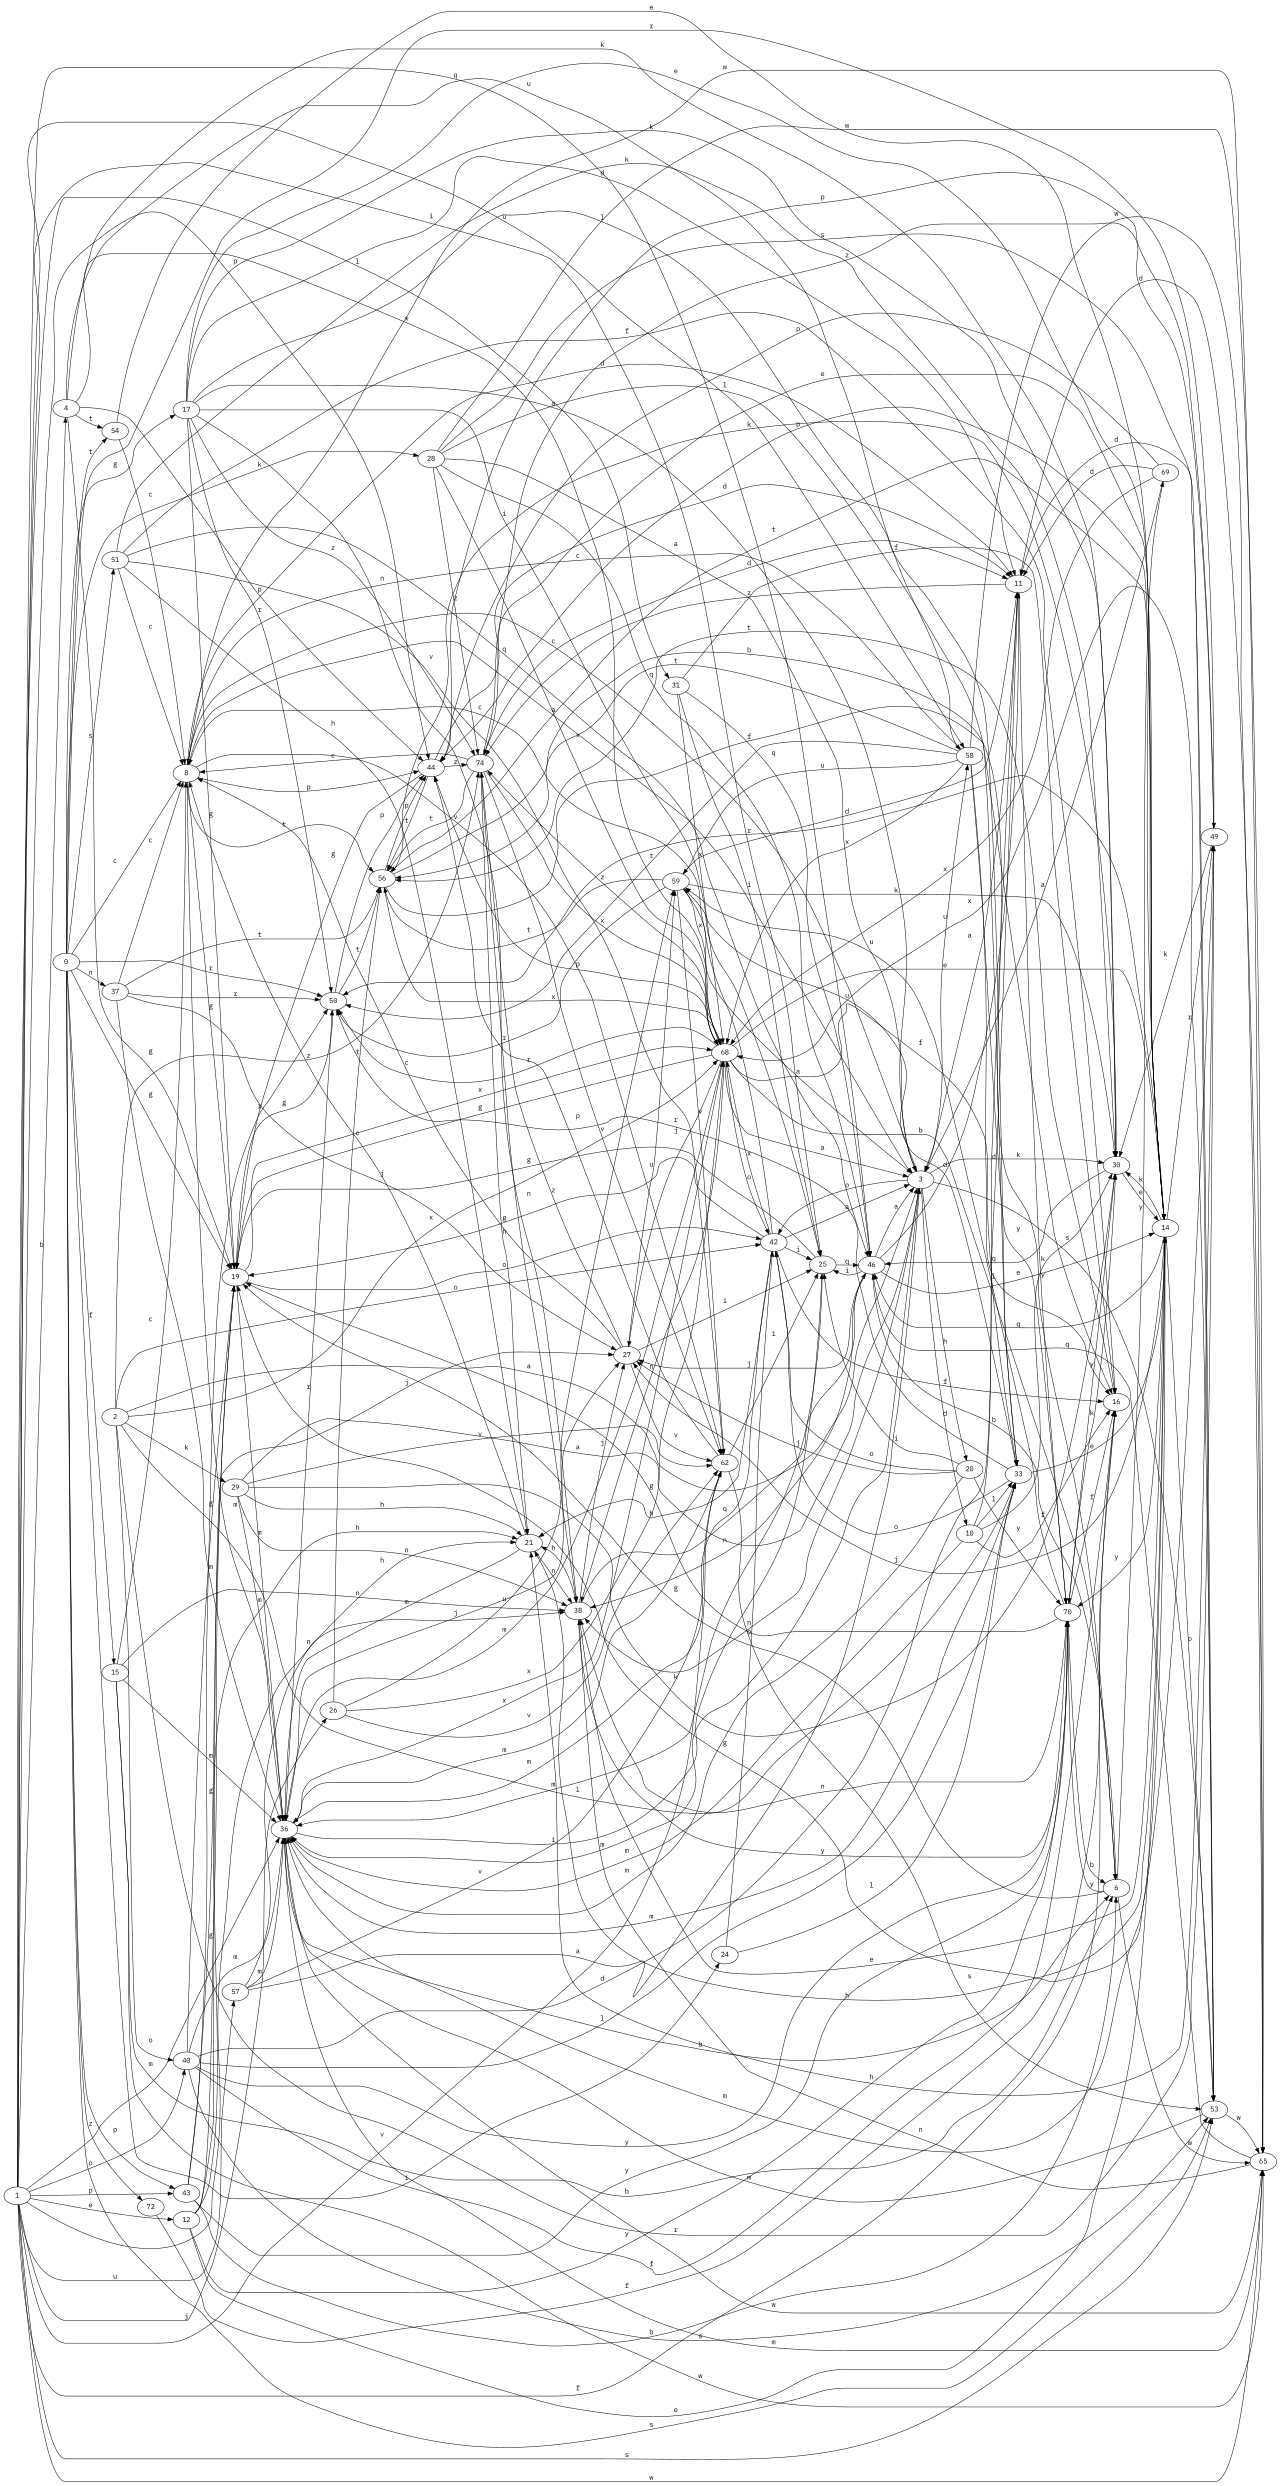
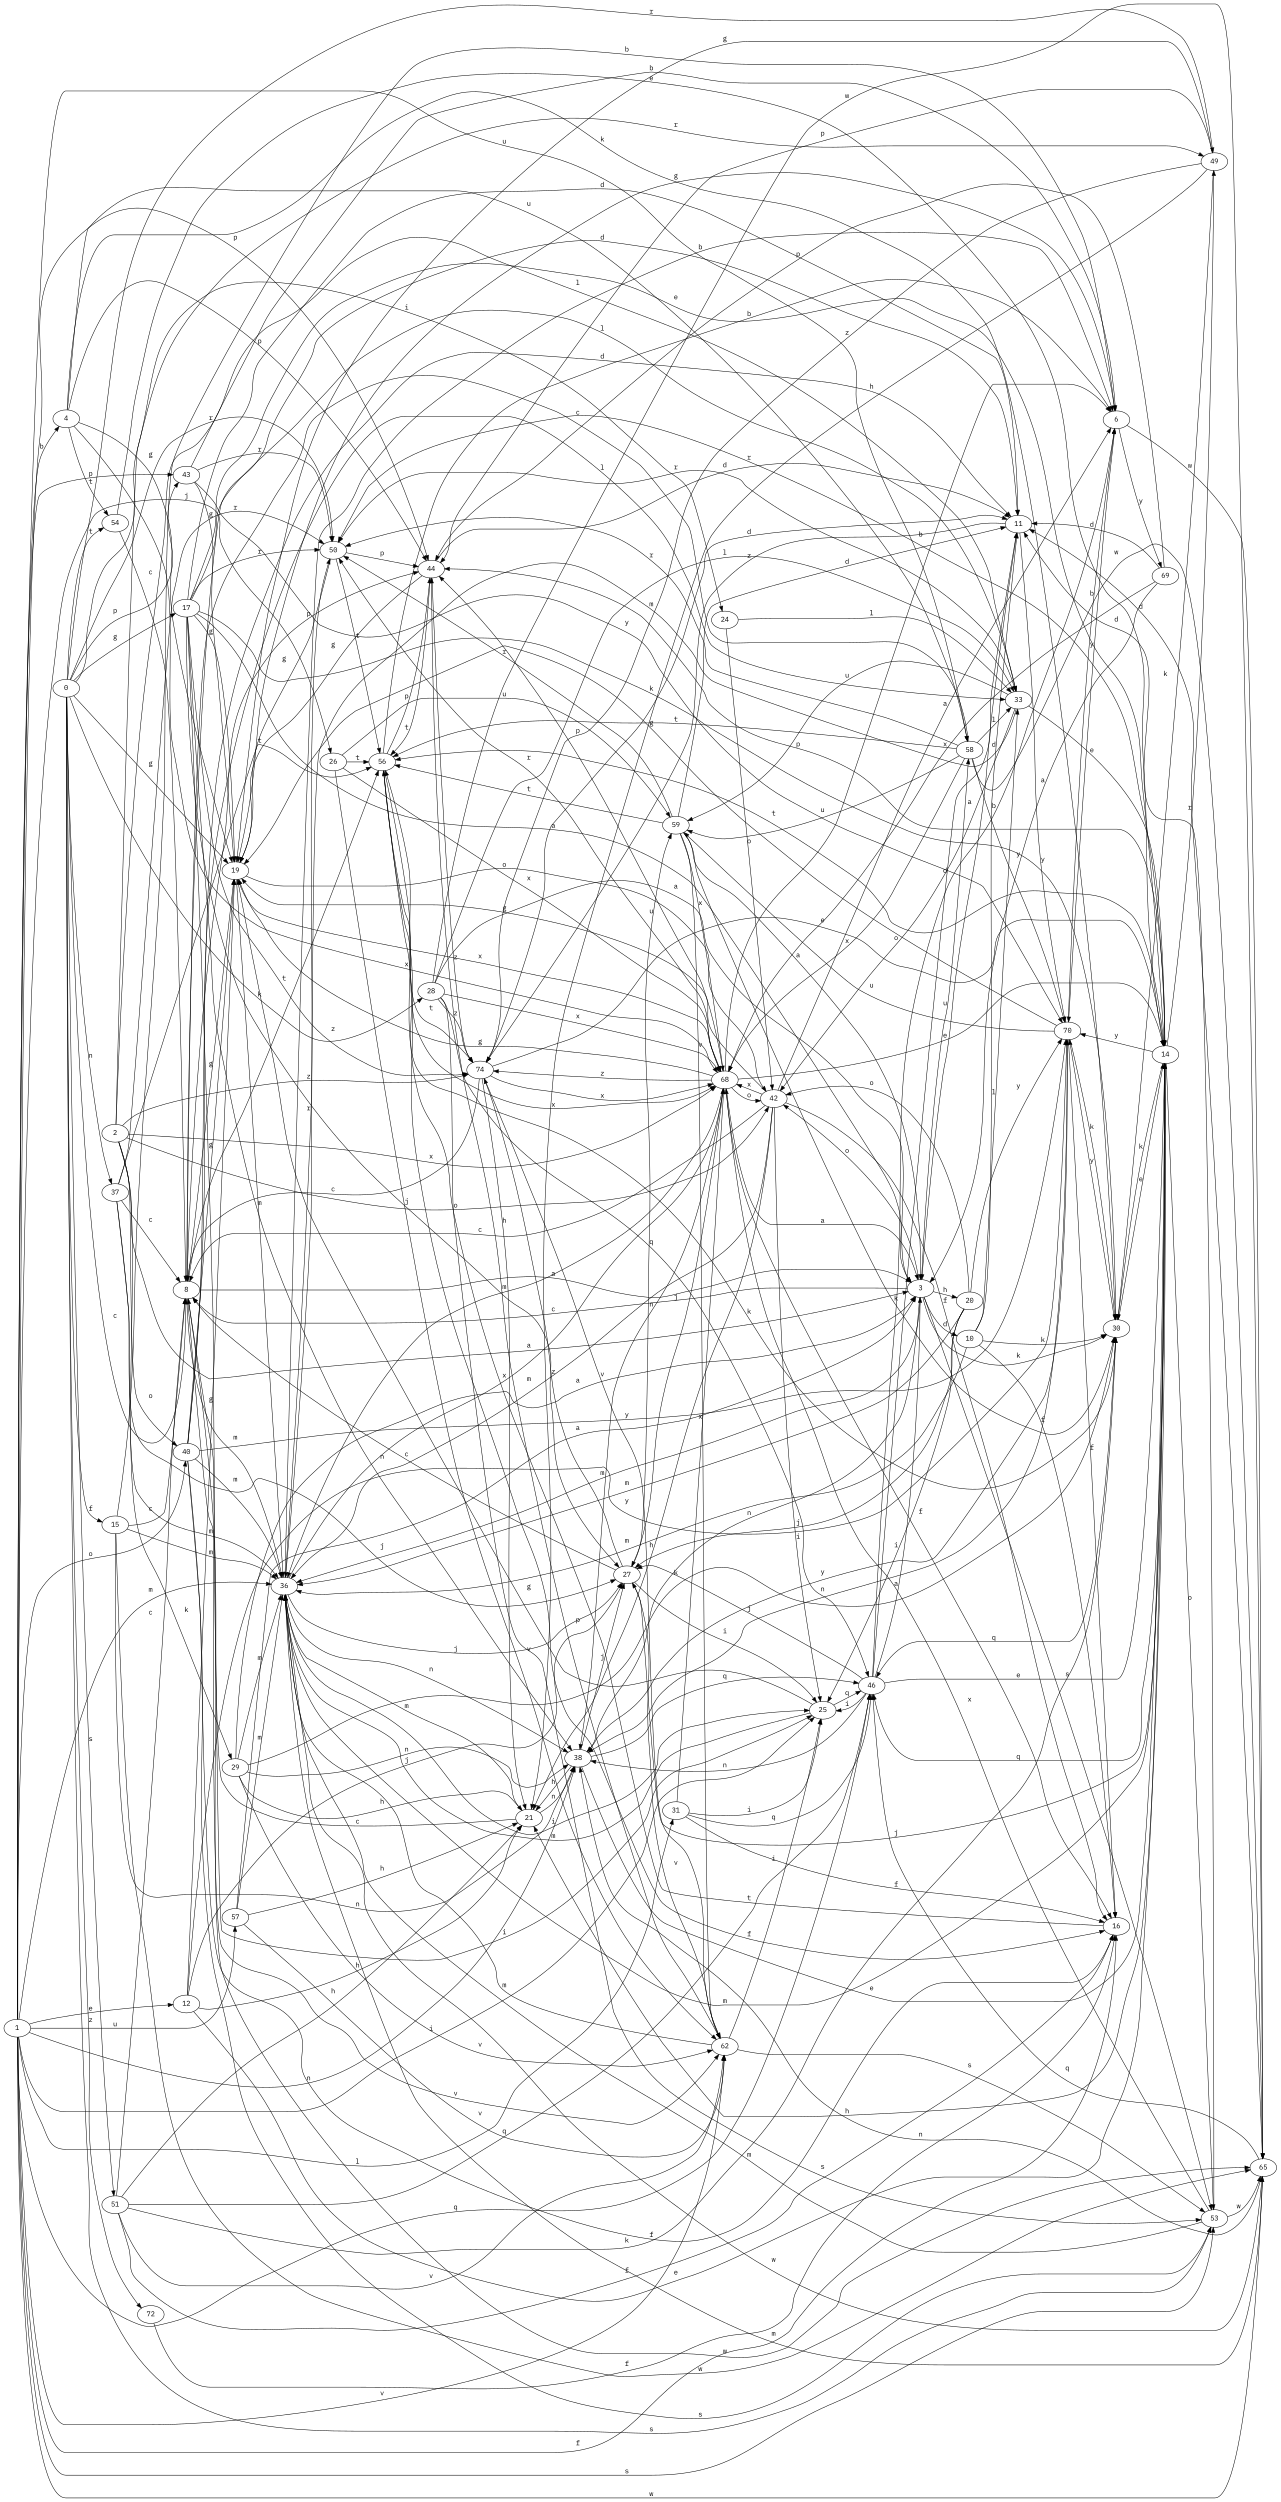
edge "17" -> "27": added, label "j"
edge "42" -> "3": now "42" -> "6"
edge "74" -> "38": now "36" -> "38"
